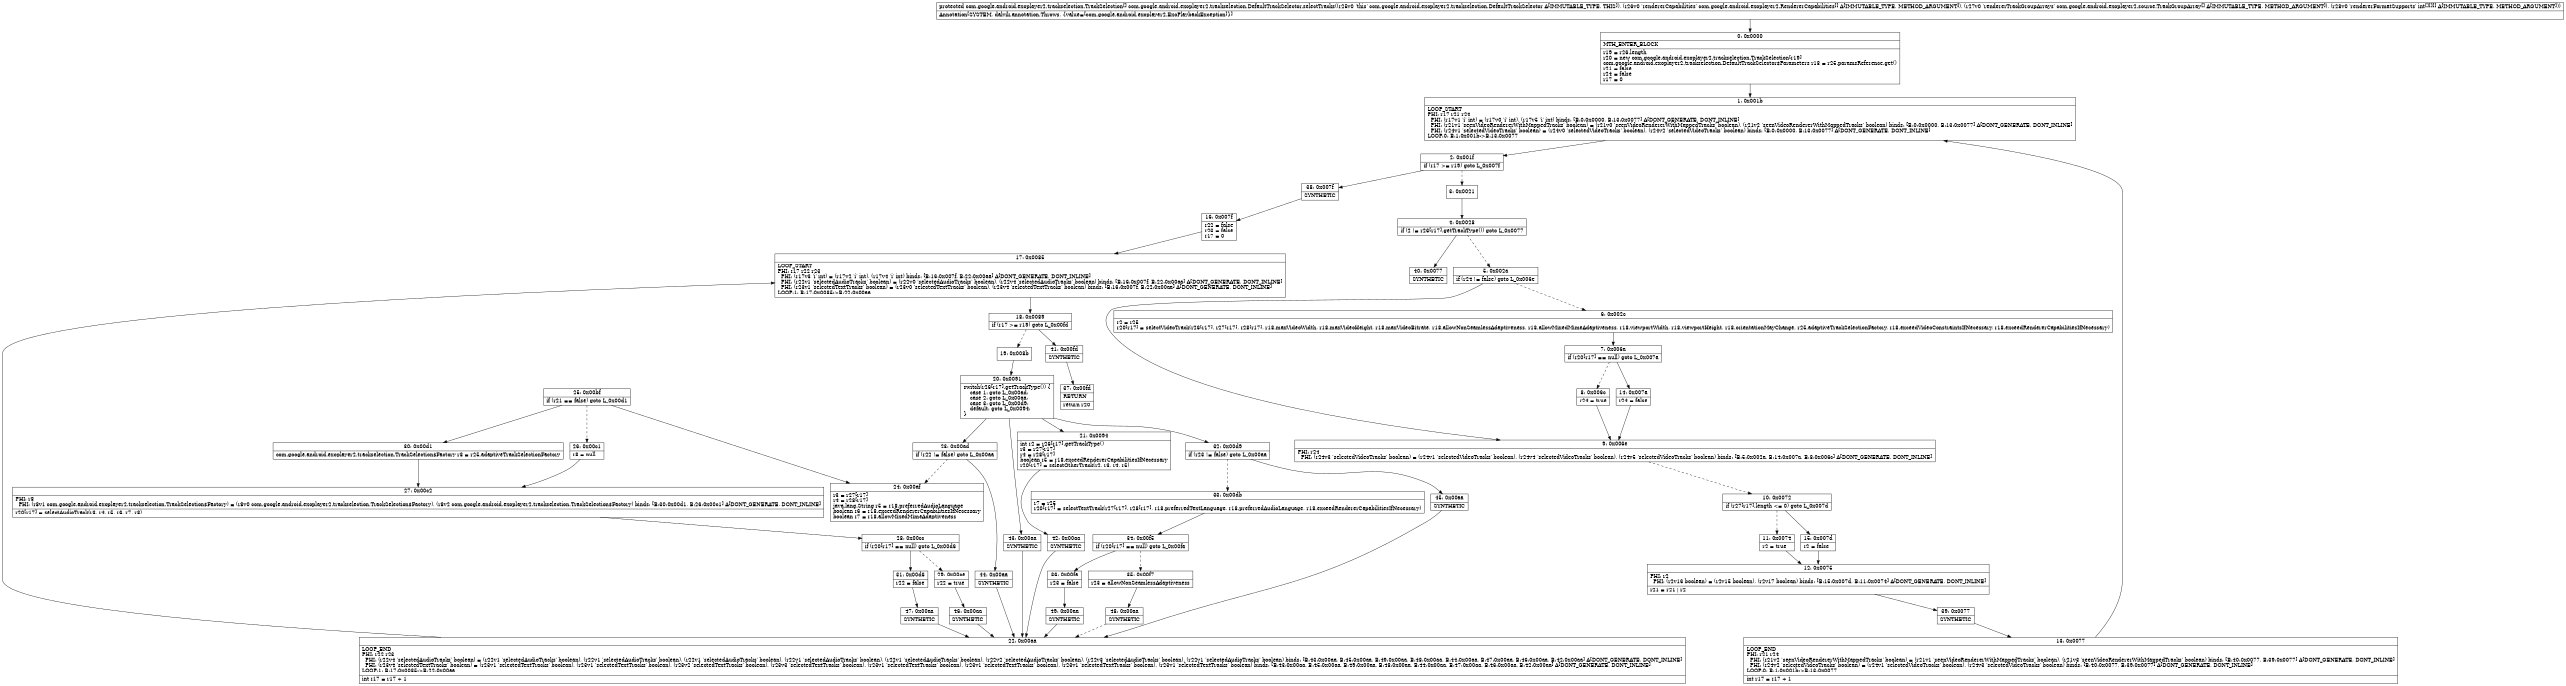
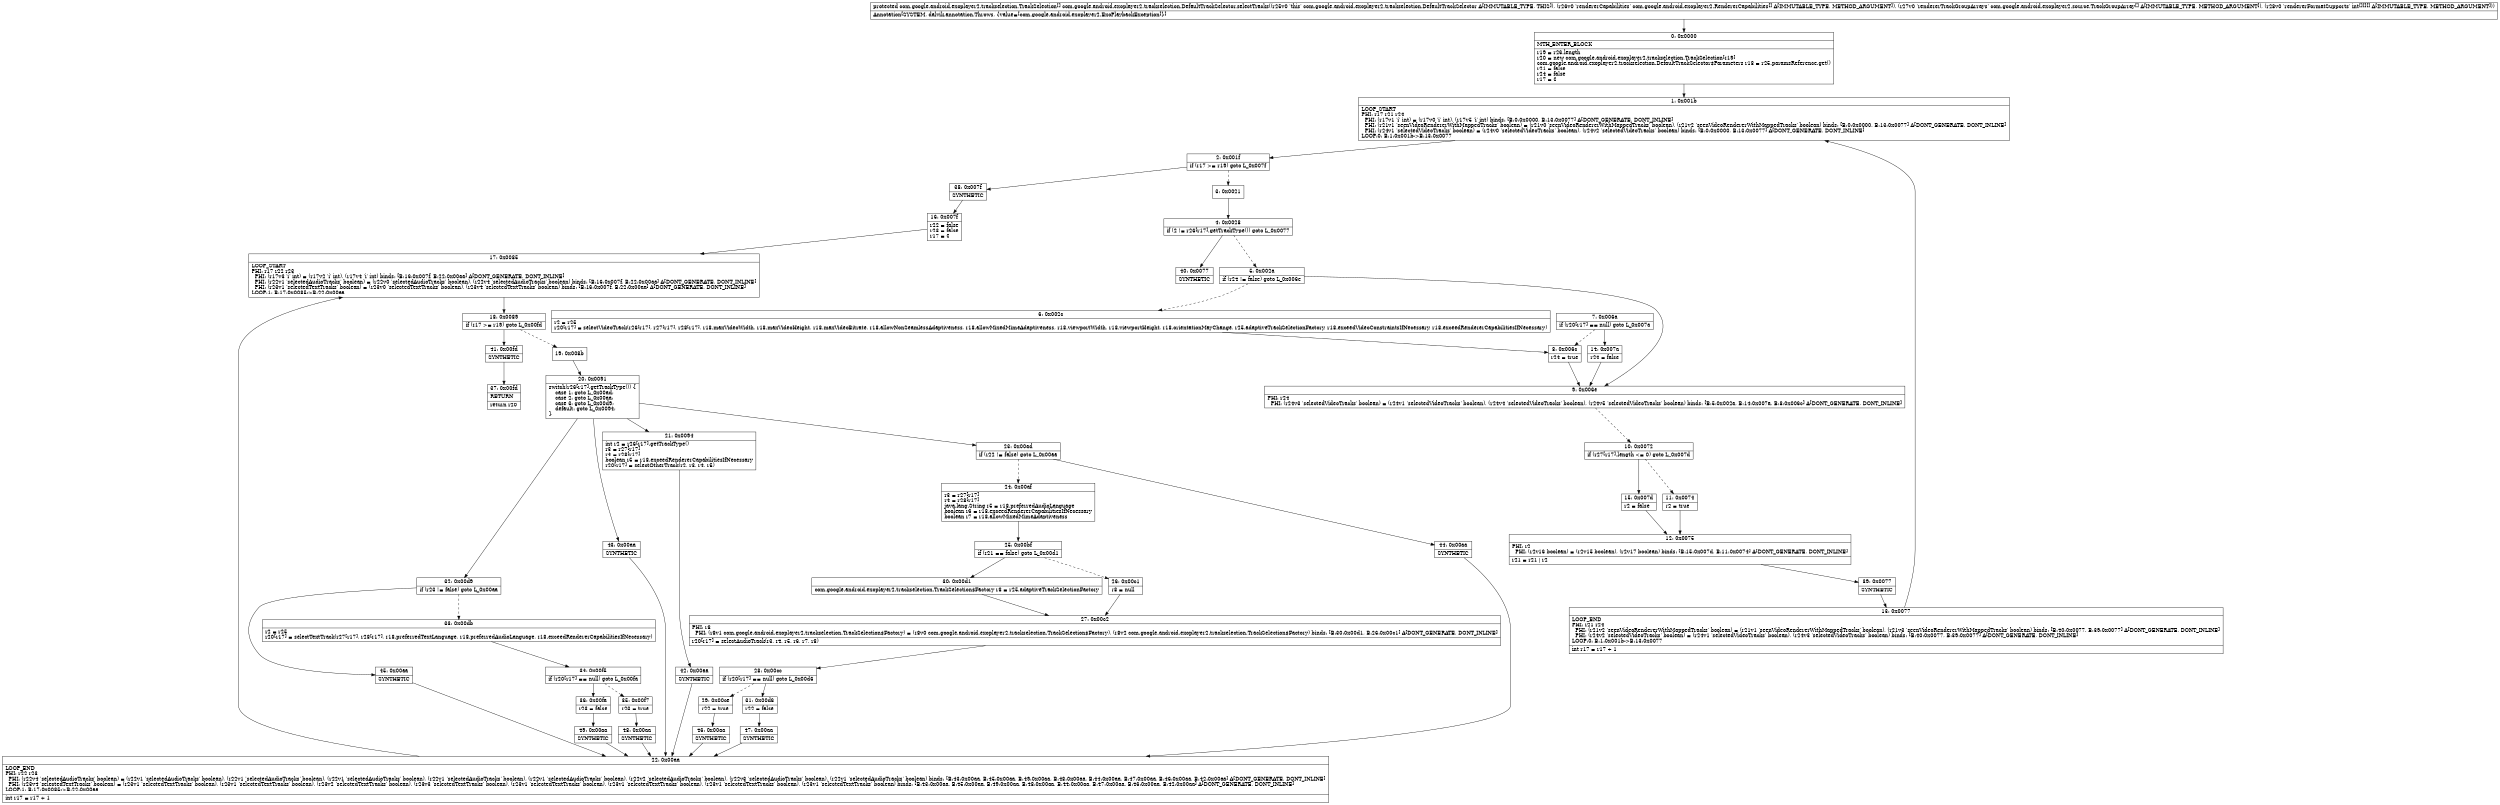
edge "6: 0x002c" -> "7: 0x006a": now "6: 0x002c" -> "8: 0x006c"
edge "25: 0x00bf" -> "24: 0x00af": reversed
node "33: 0x00db": text "r7 = r25" -> "r2 = r25"
node "35: 0x00f7": text "r23 = allowNonSeamlessAdaptiveness" -> "r23 = true"
edge "48: 0x00aa" -> "22: 0x00aa": style dashed -> solid
